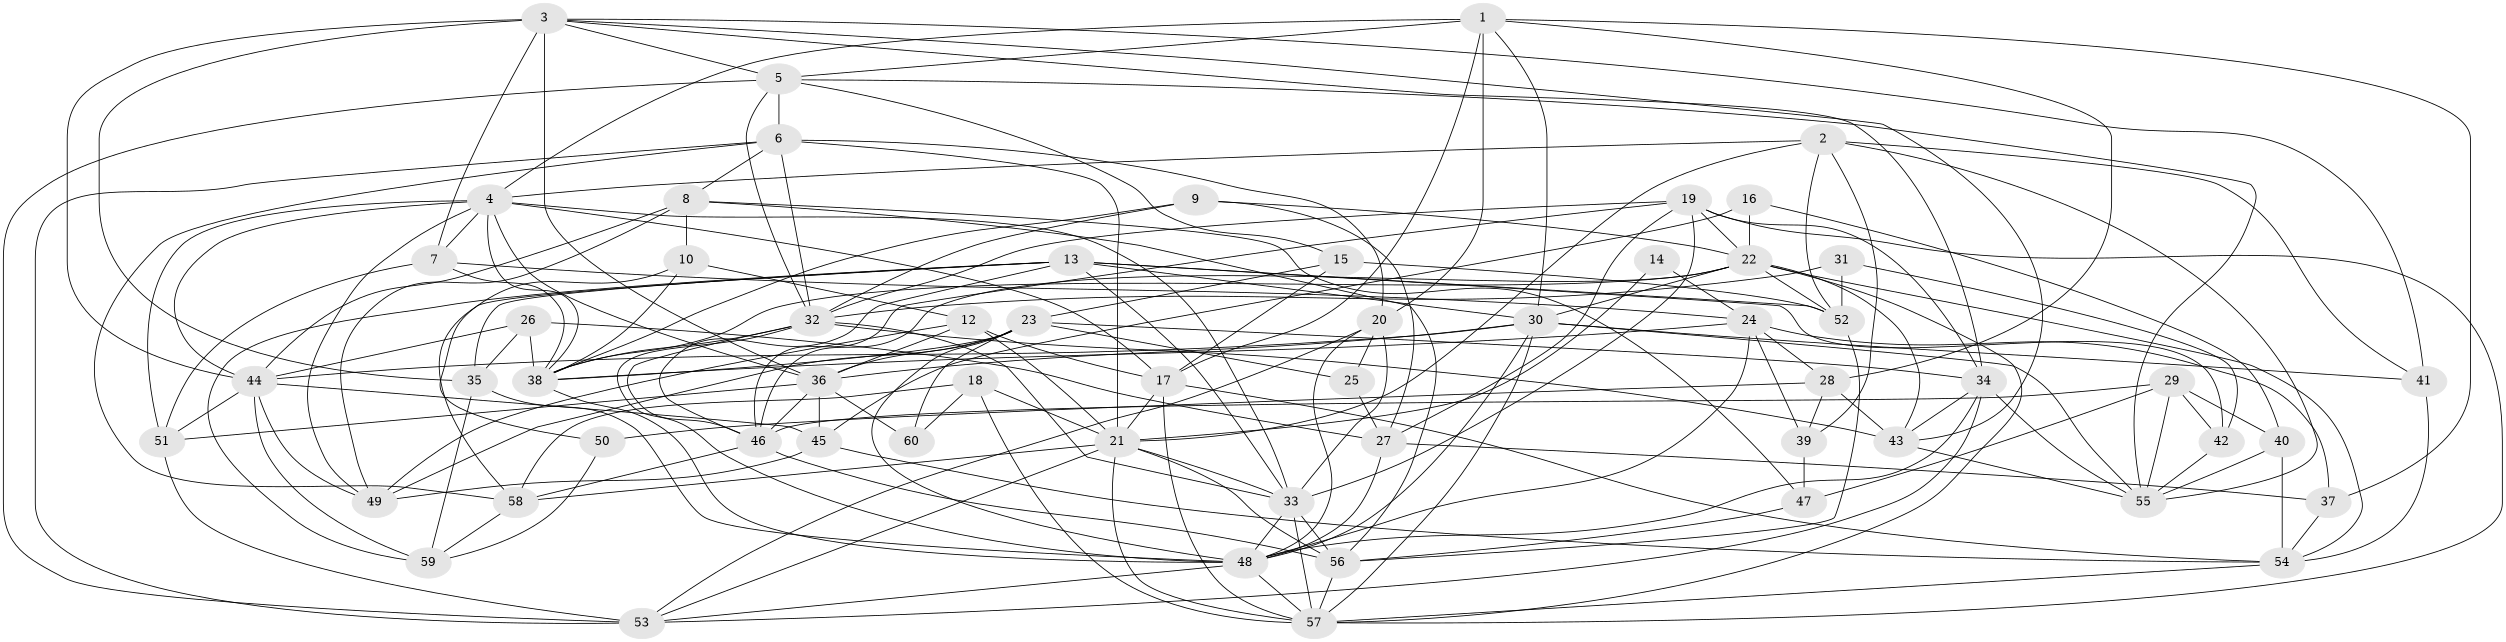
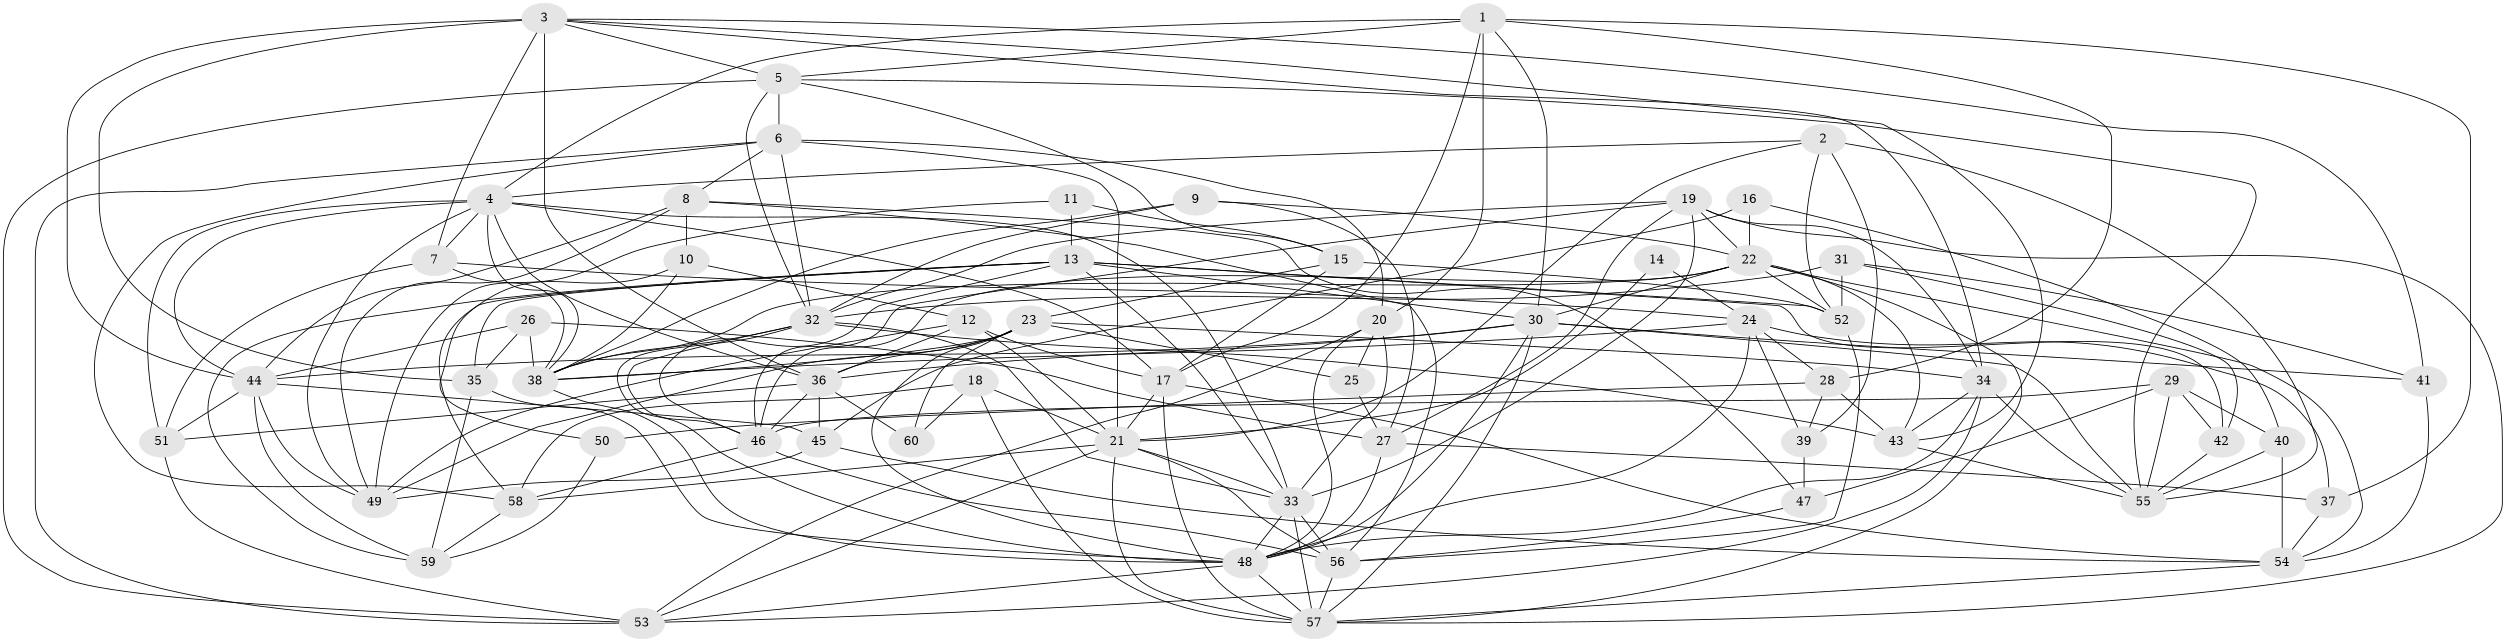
edge "2" -- "41": now "31" -- "41"
node "11": added
